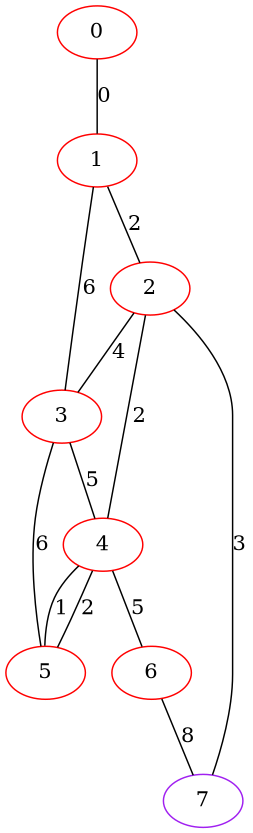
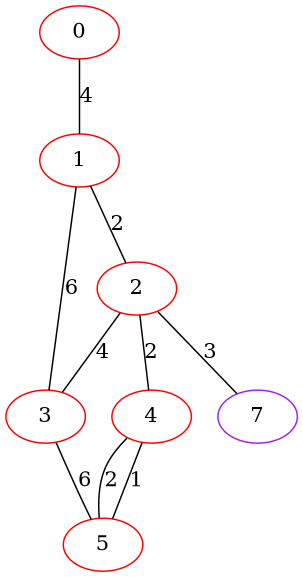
edge "0" -- "1": label "0" -> "4"
edge "3" -- "4": removed, label "5"
node "6": removed
